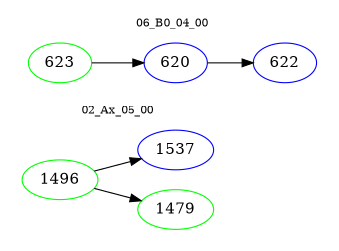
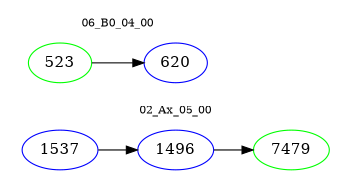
node "623": label "623" -> "523"
node "622": removed
edge "1496" -> "1537": reversed
node "1496": color green -> blue
node "1479": label "1479" -> "7479"
